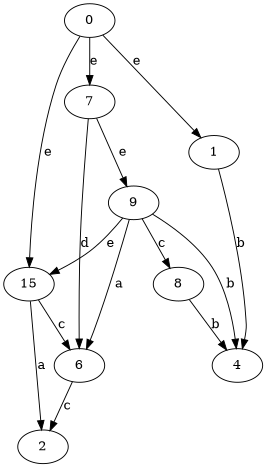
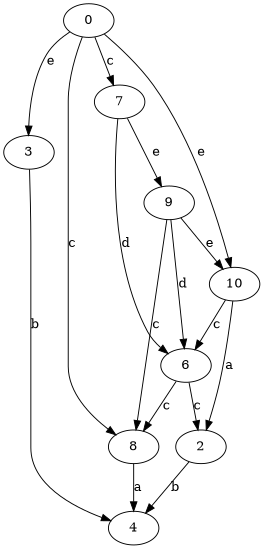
edge "0" -> "7": label "e" -> "c"
node "1": label "1" -> "3"
edge "0" -> "8": added, label "c"
edge "9" -> "4": now "2" -> "4"
node "15": label "15" -> "10"
edge "9" -> "6": label "a" -> "d"
edge "8" -> "4": label "b" -> "a"
edge "6" -> "8": added, label "c"
